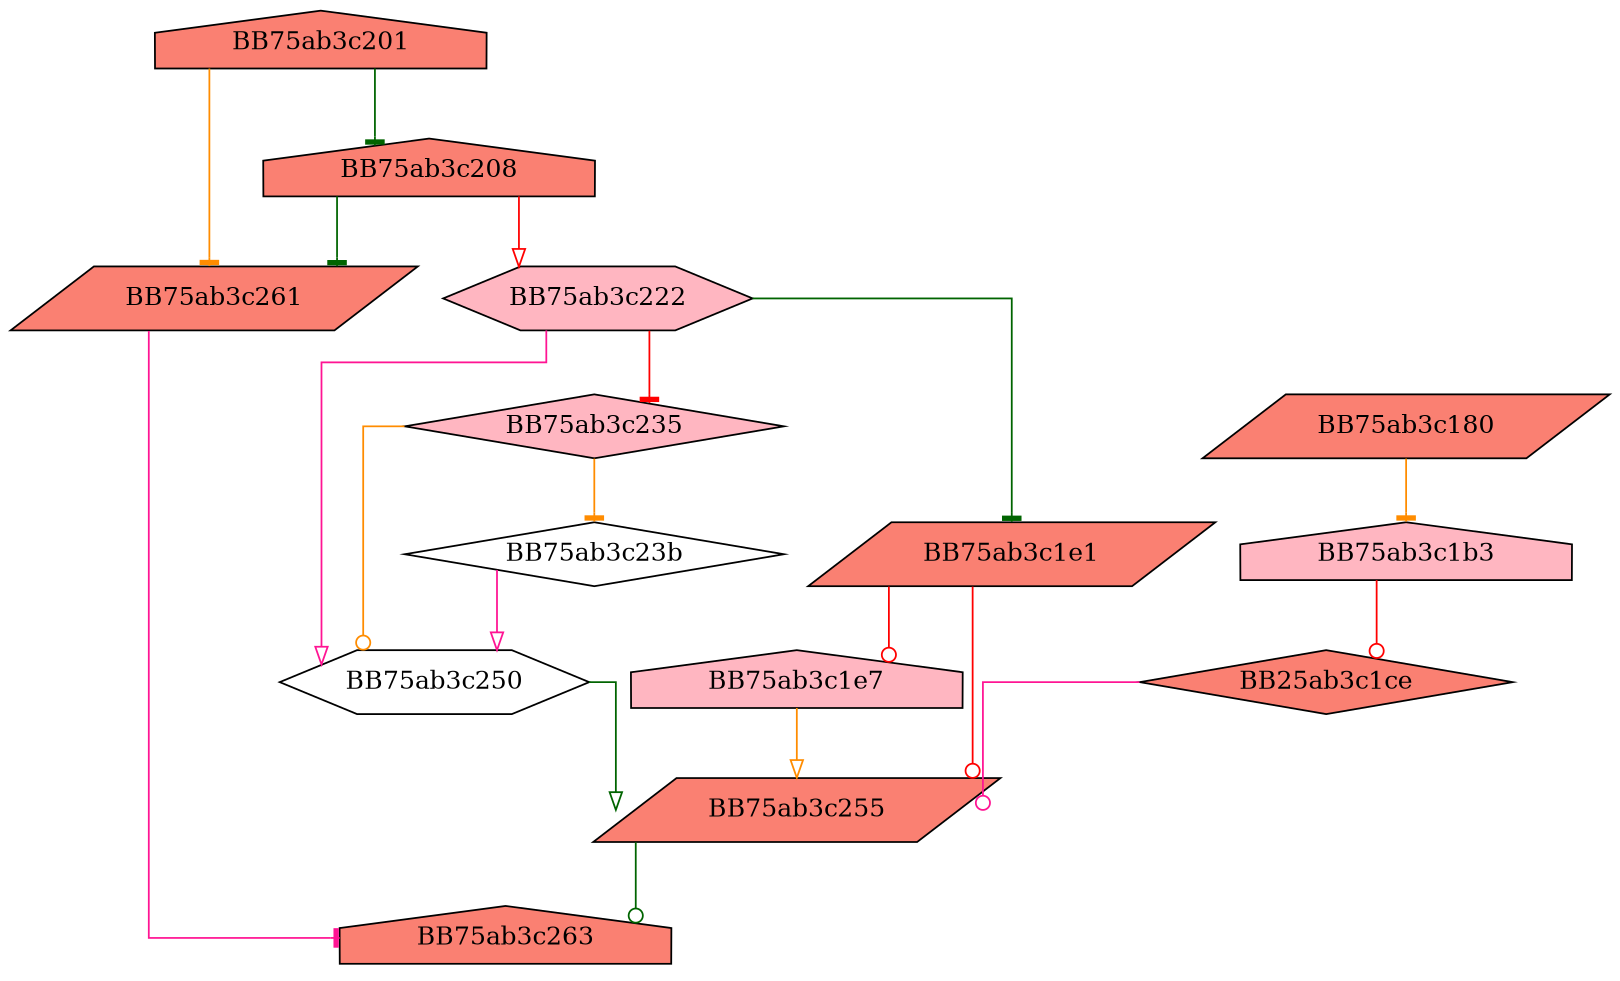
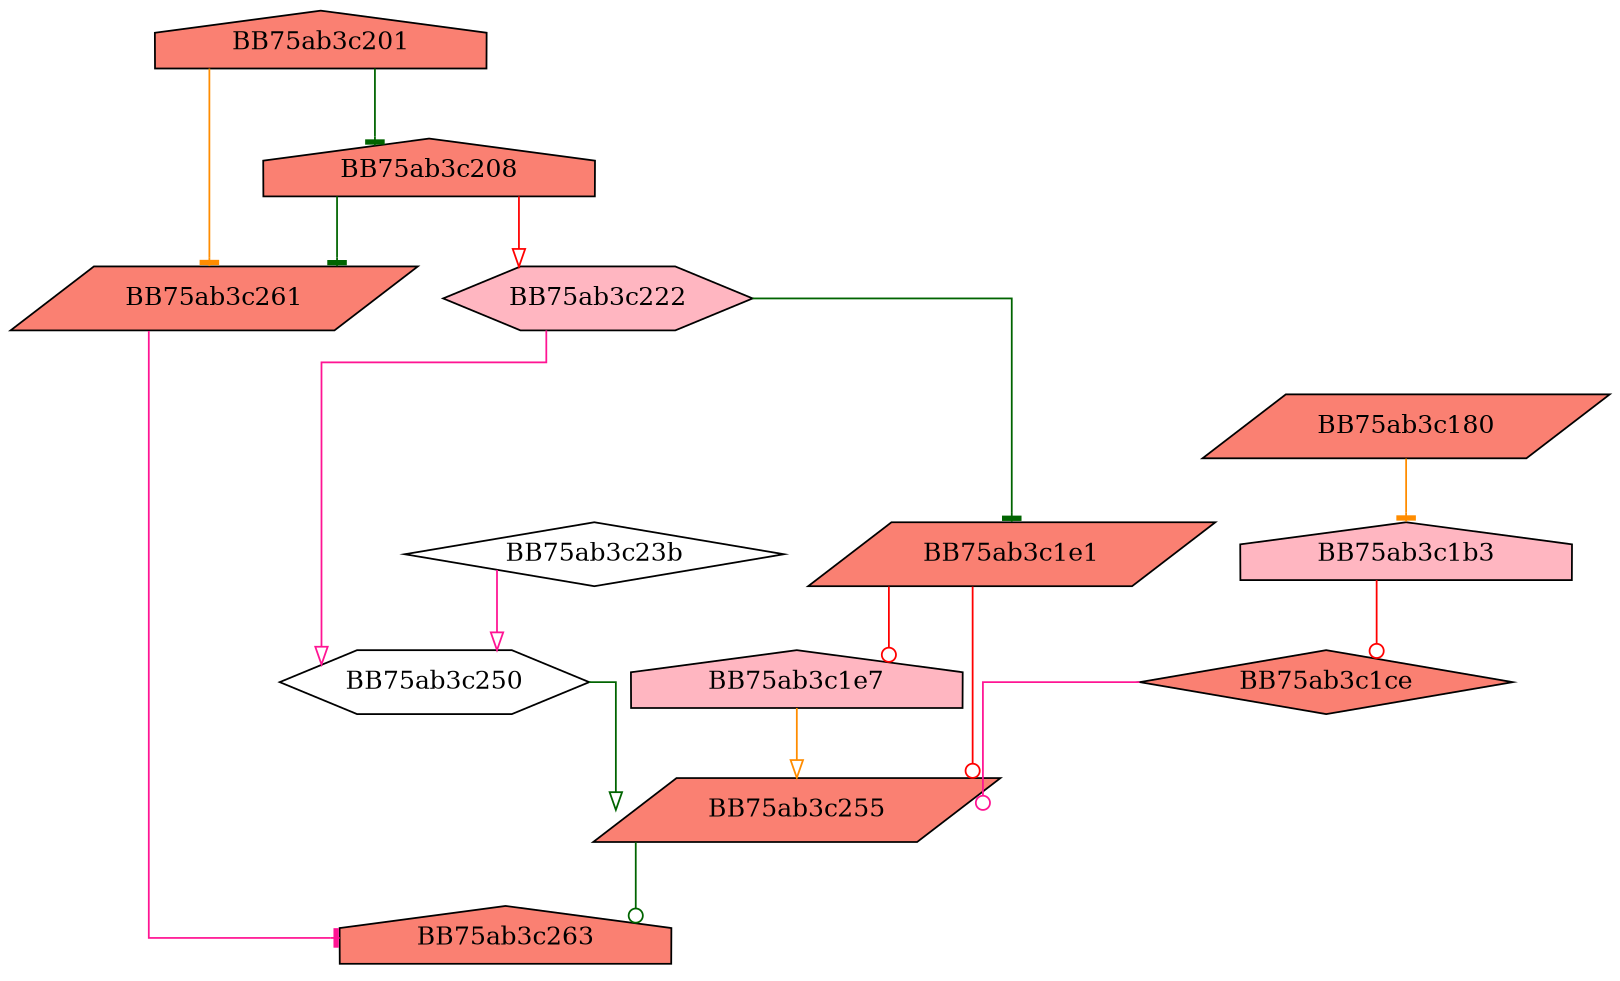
node "BB75ab3c235": removed
node "BB25ab3c1ce": label "BB25ab3c1ce" -> "BB75ab3c1ce"
